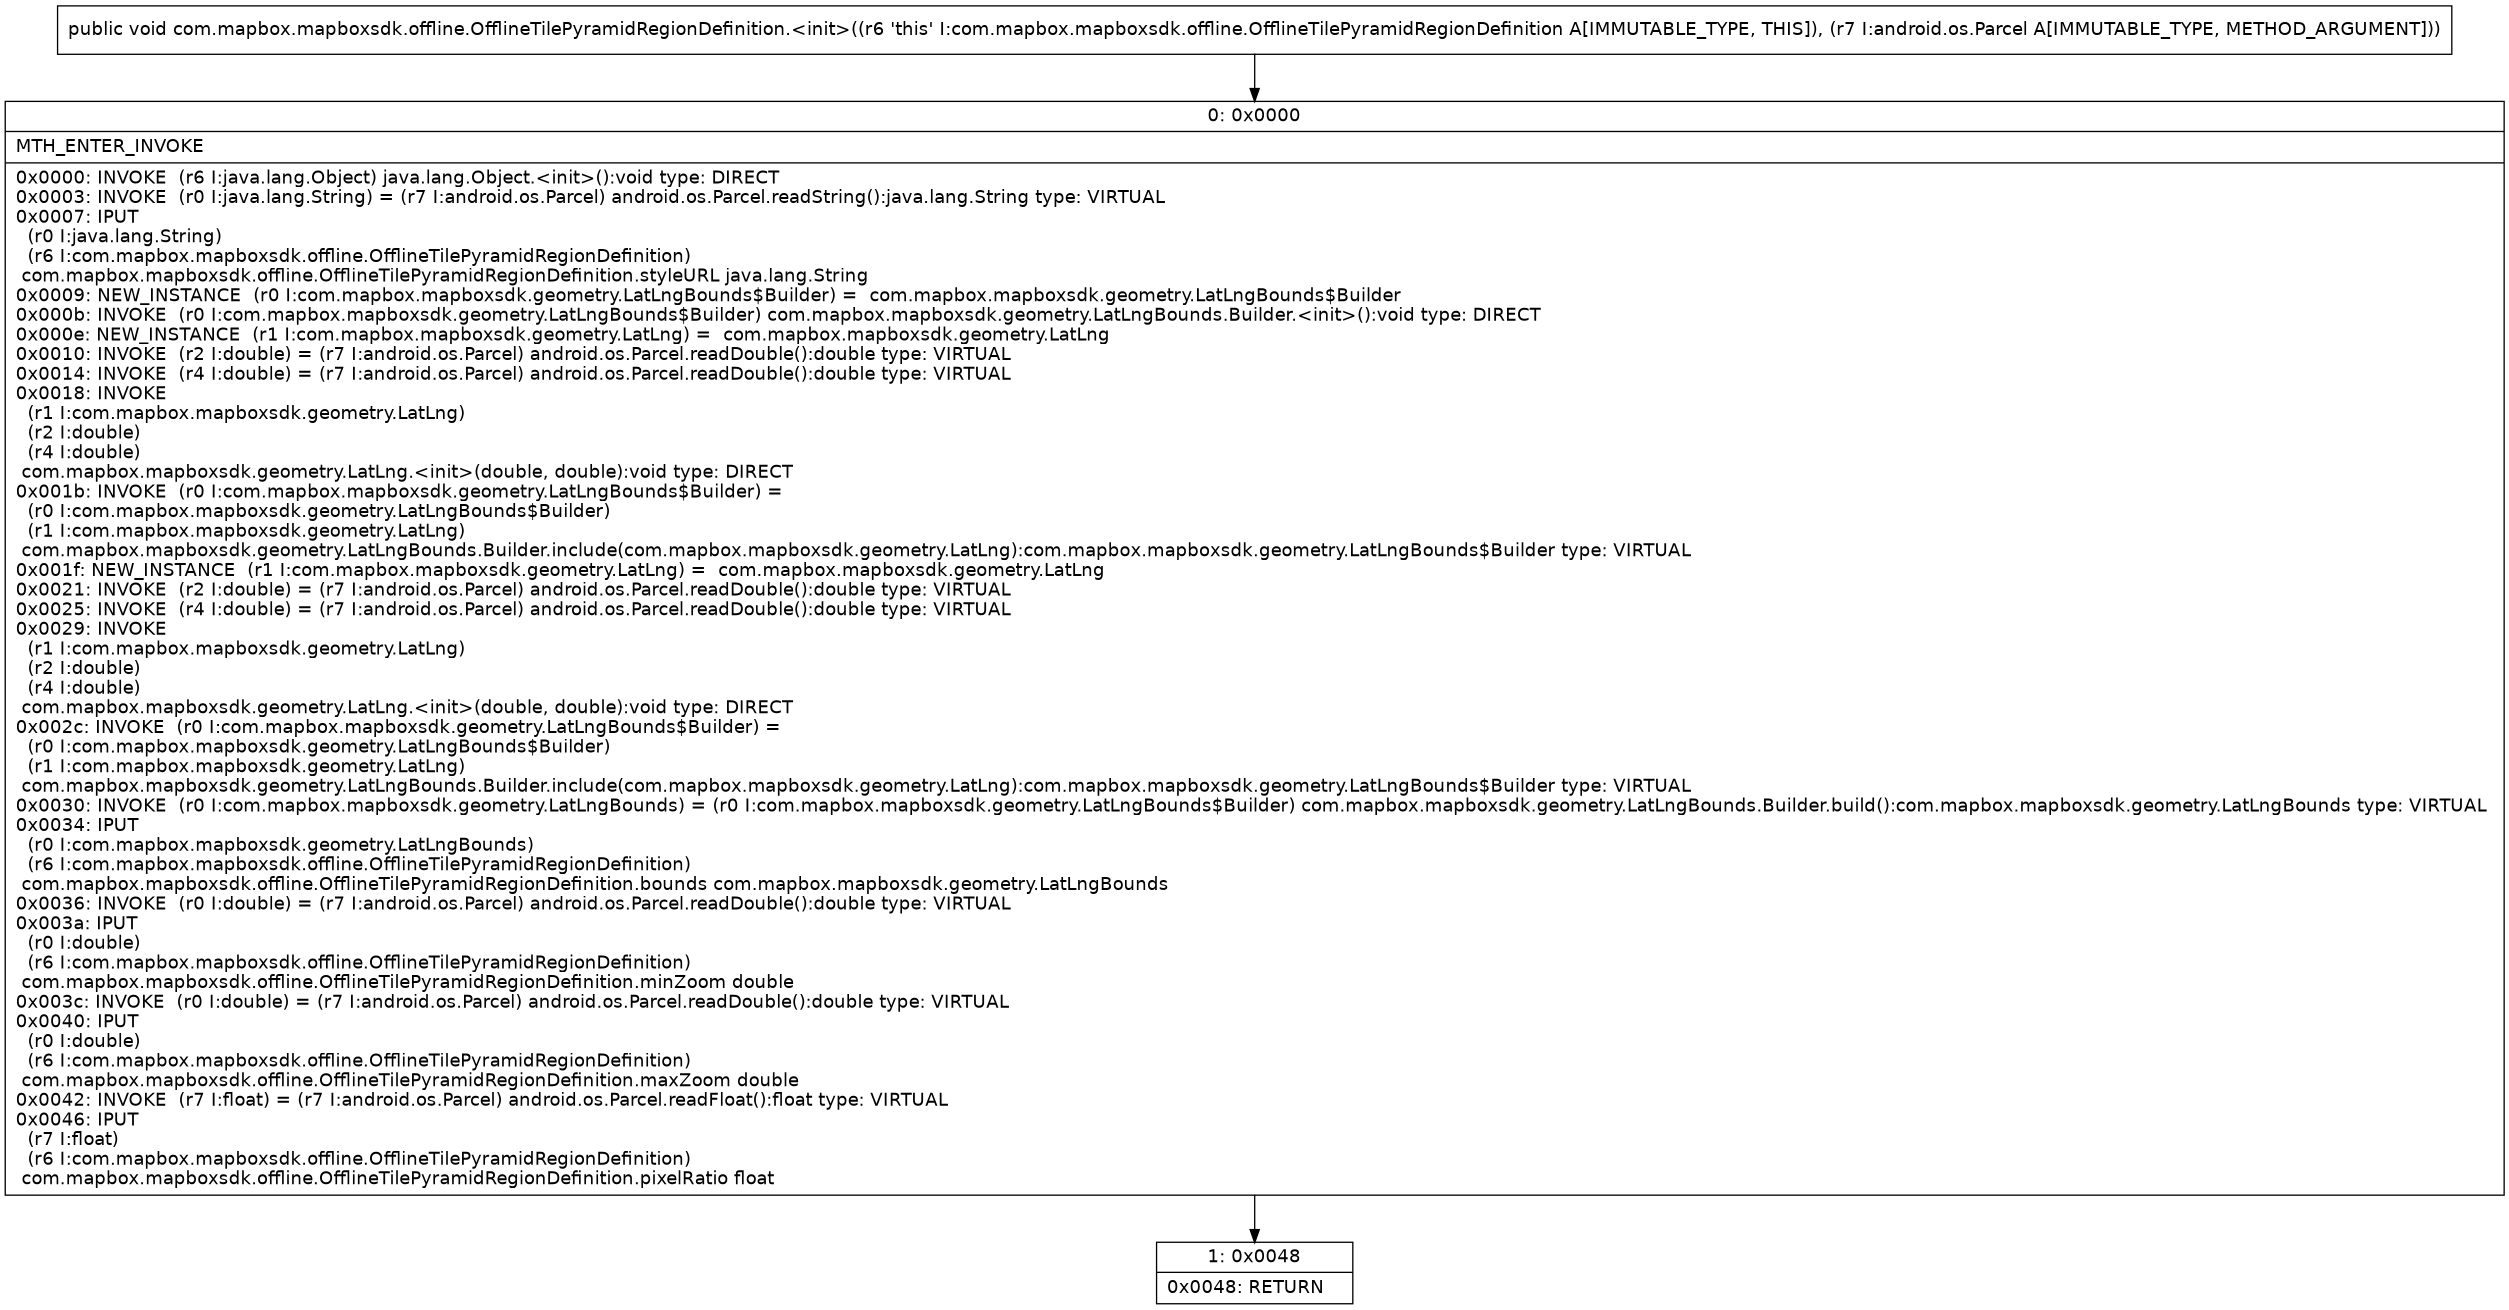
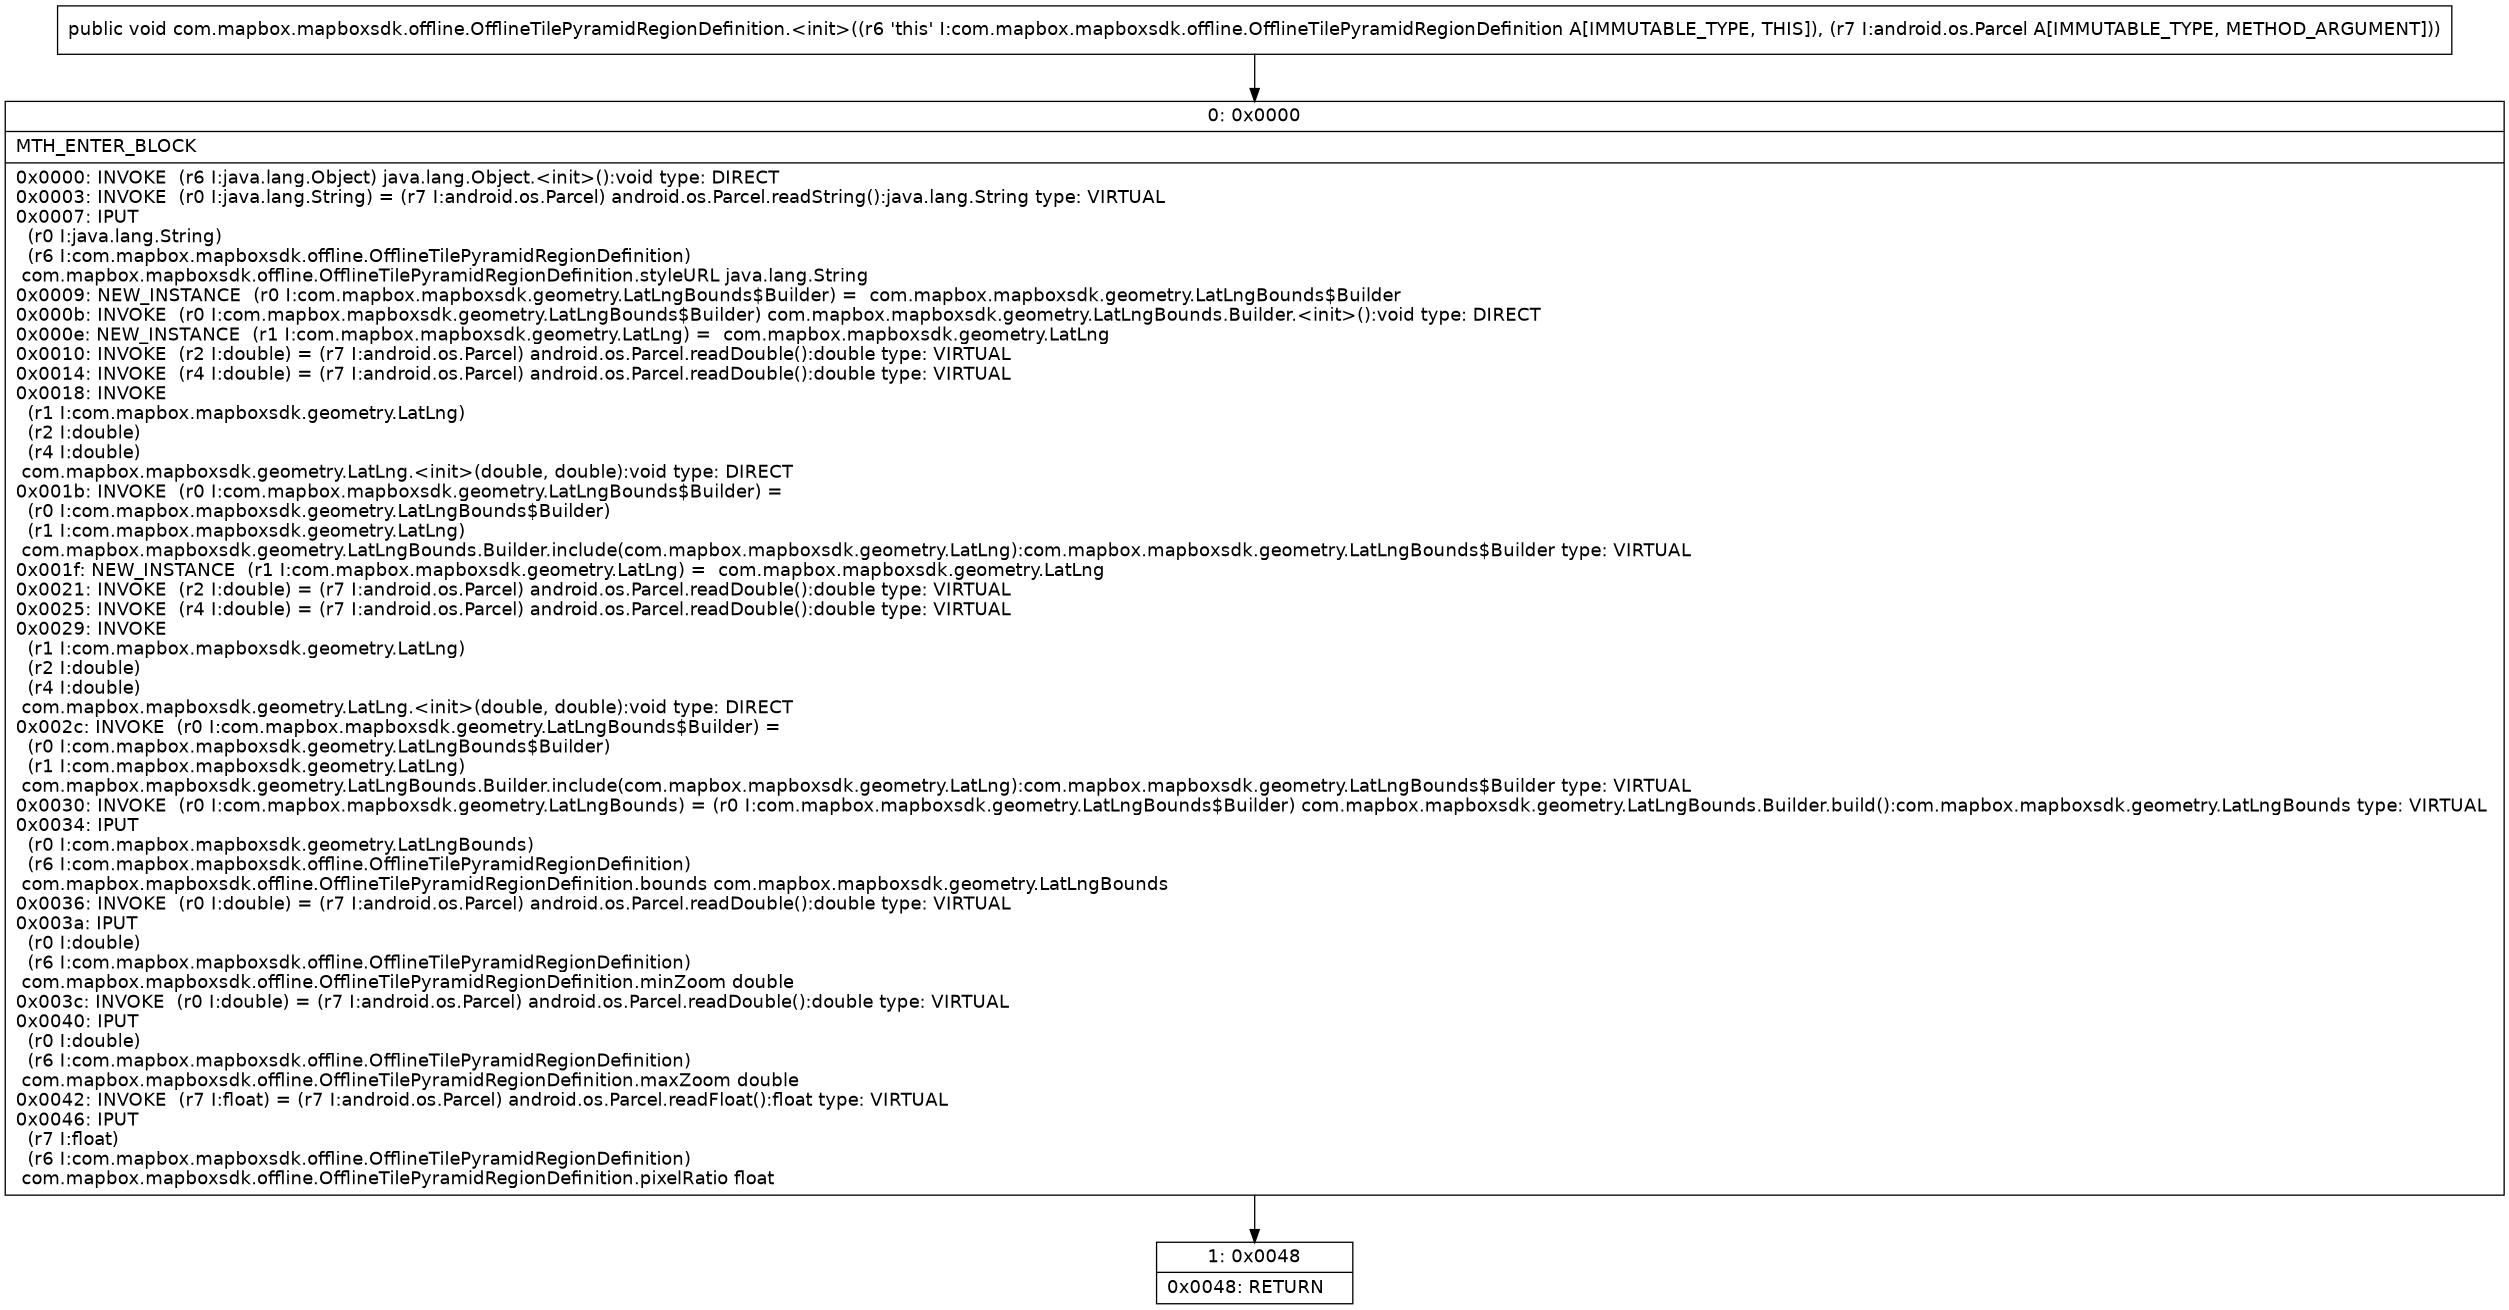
node "0: 0x0000": text "MTH_ENTER_INVOKE" -> "MTH_ENTER_BLOCK"
